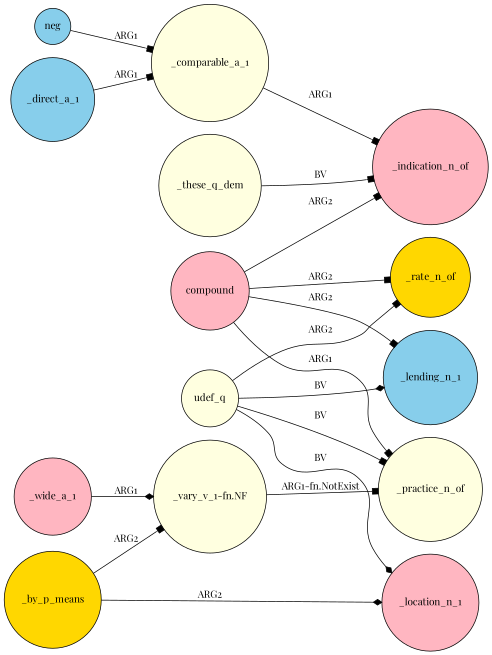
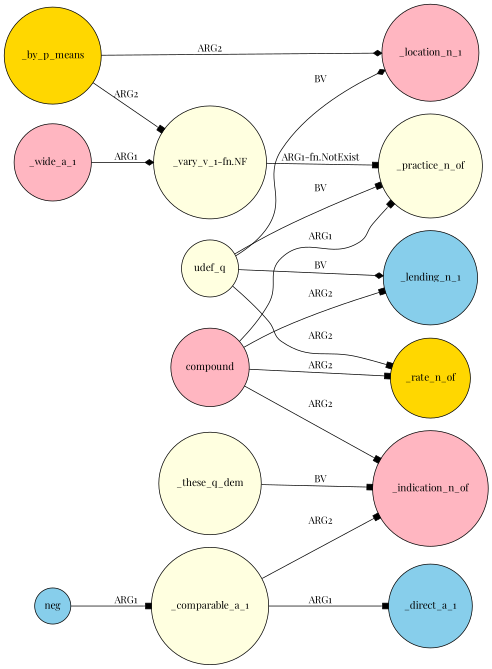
edge "_direct_a_1" -> "_comparable_a_1": reversed
edge "_comparable_a_1" -> "_indication_n_of": label "ARG1" -> "ARG2"
